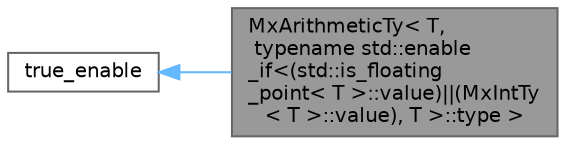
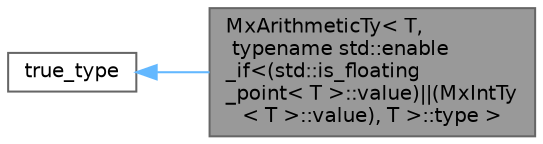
node "true_enable": label "true_enable" -> "true_type"
